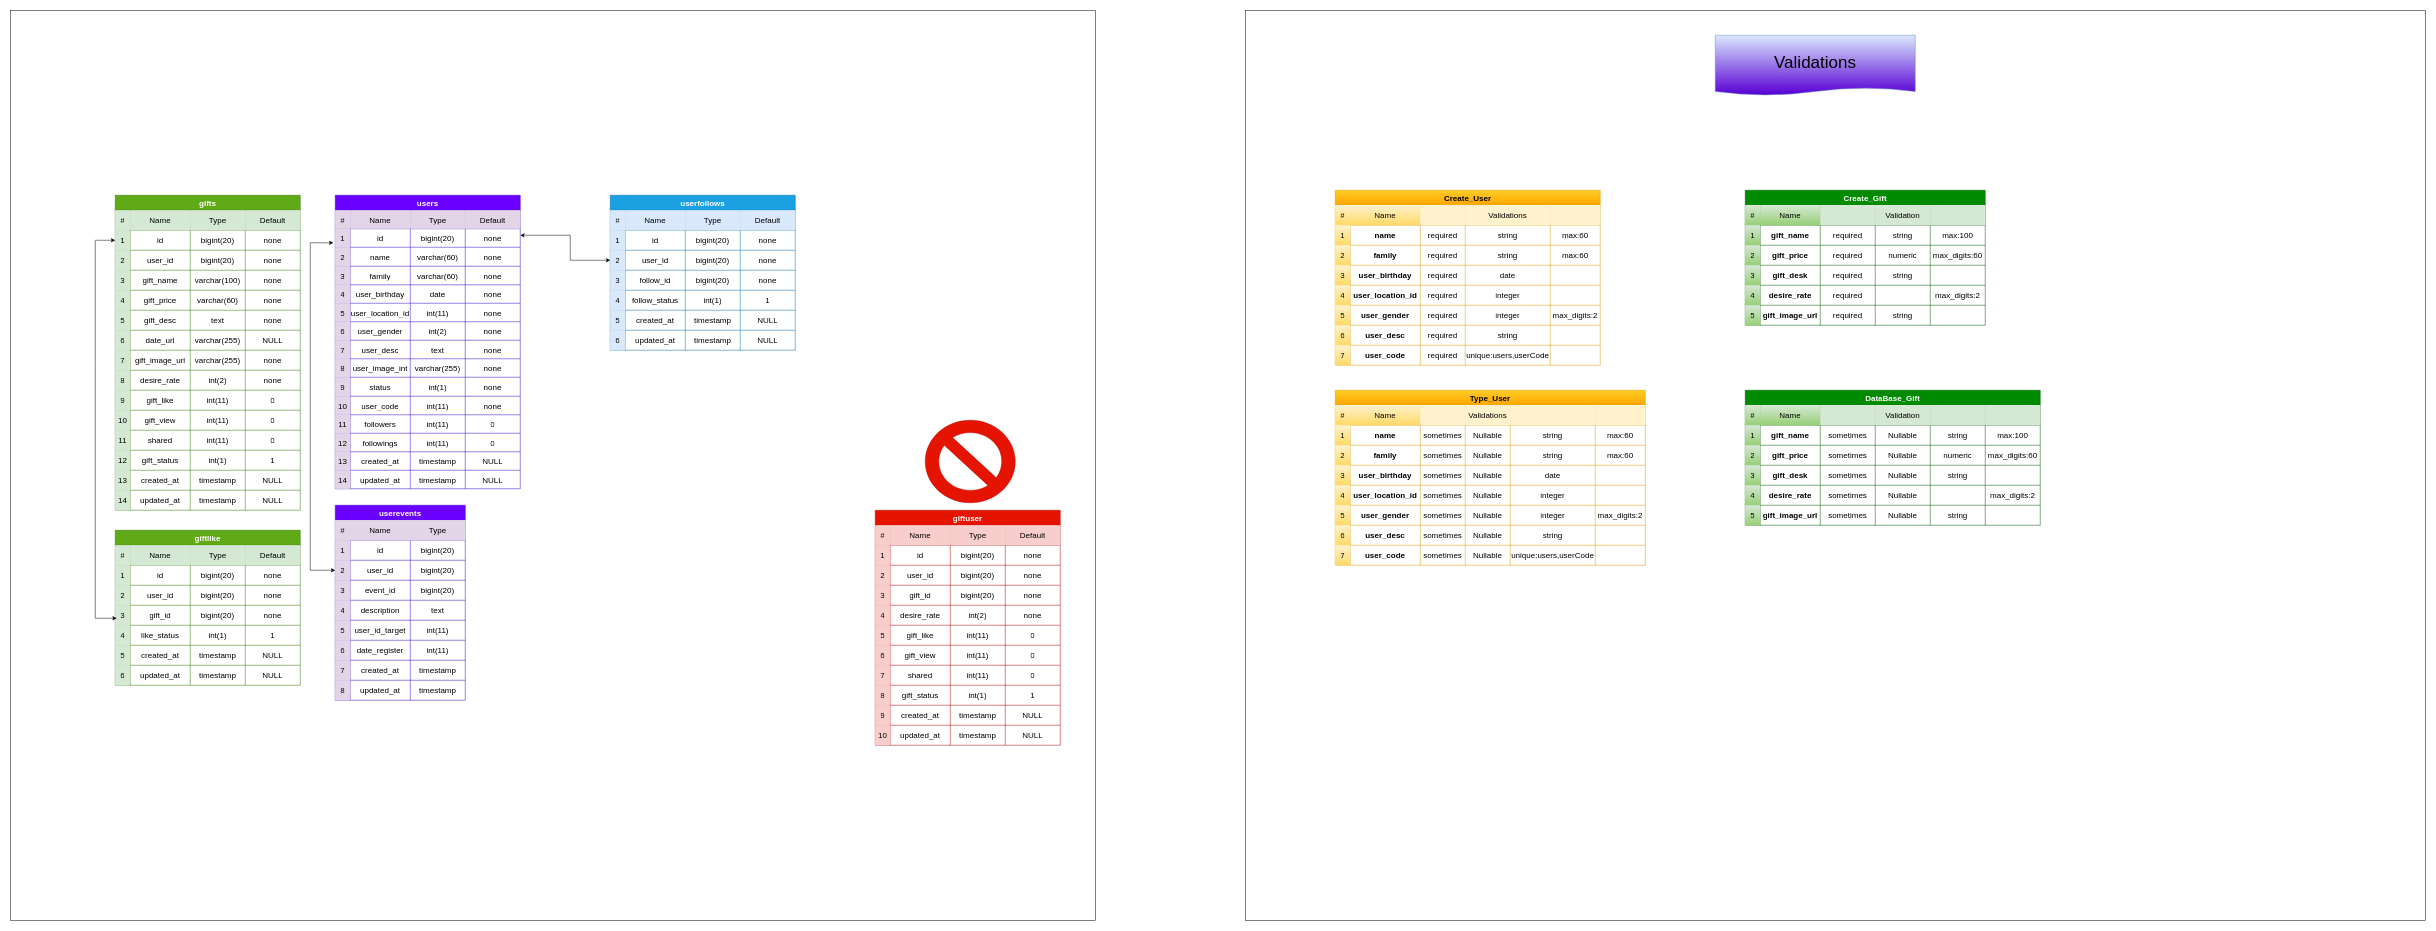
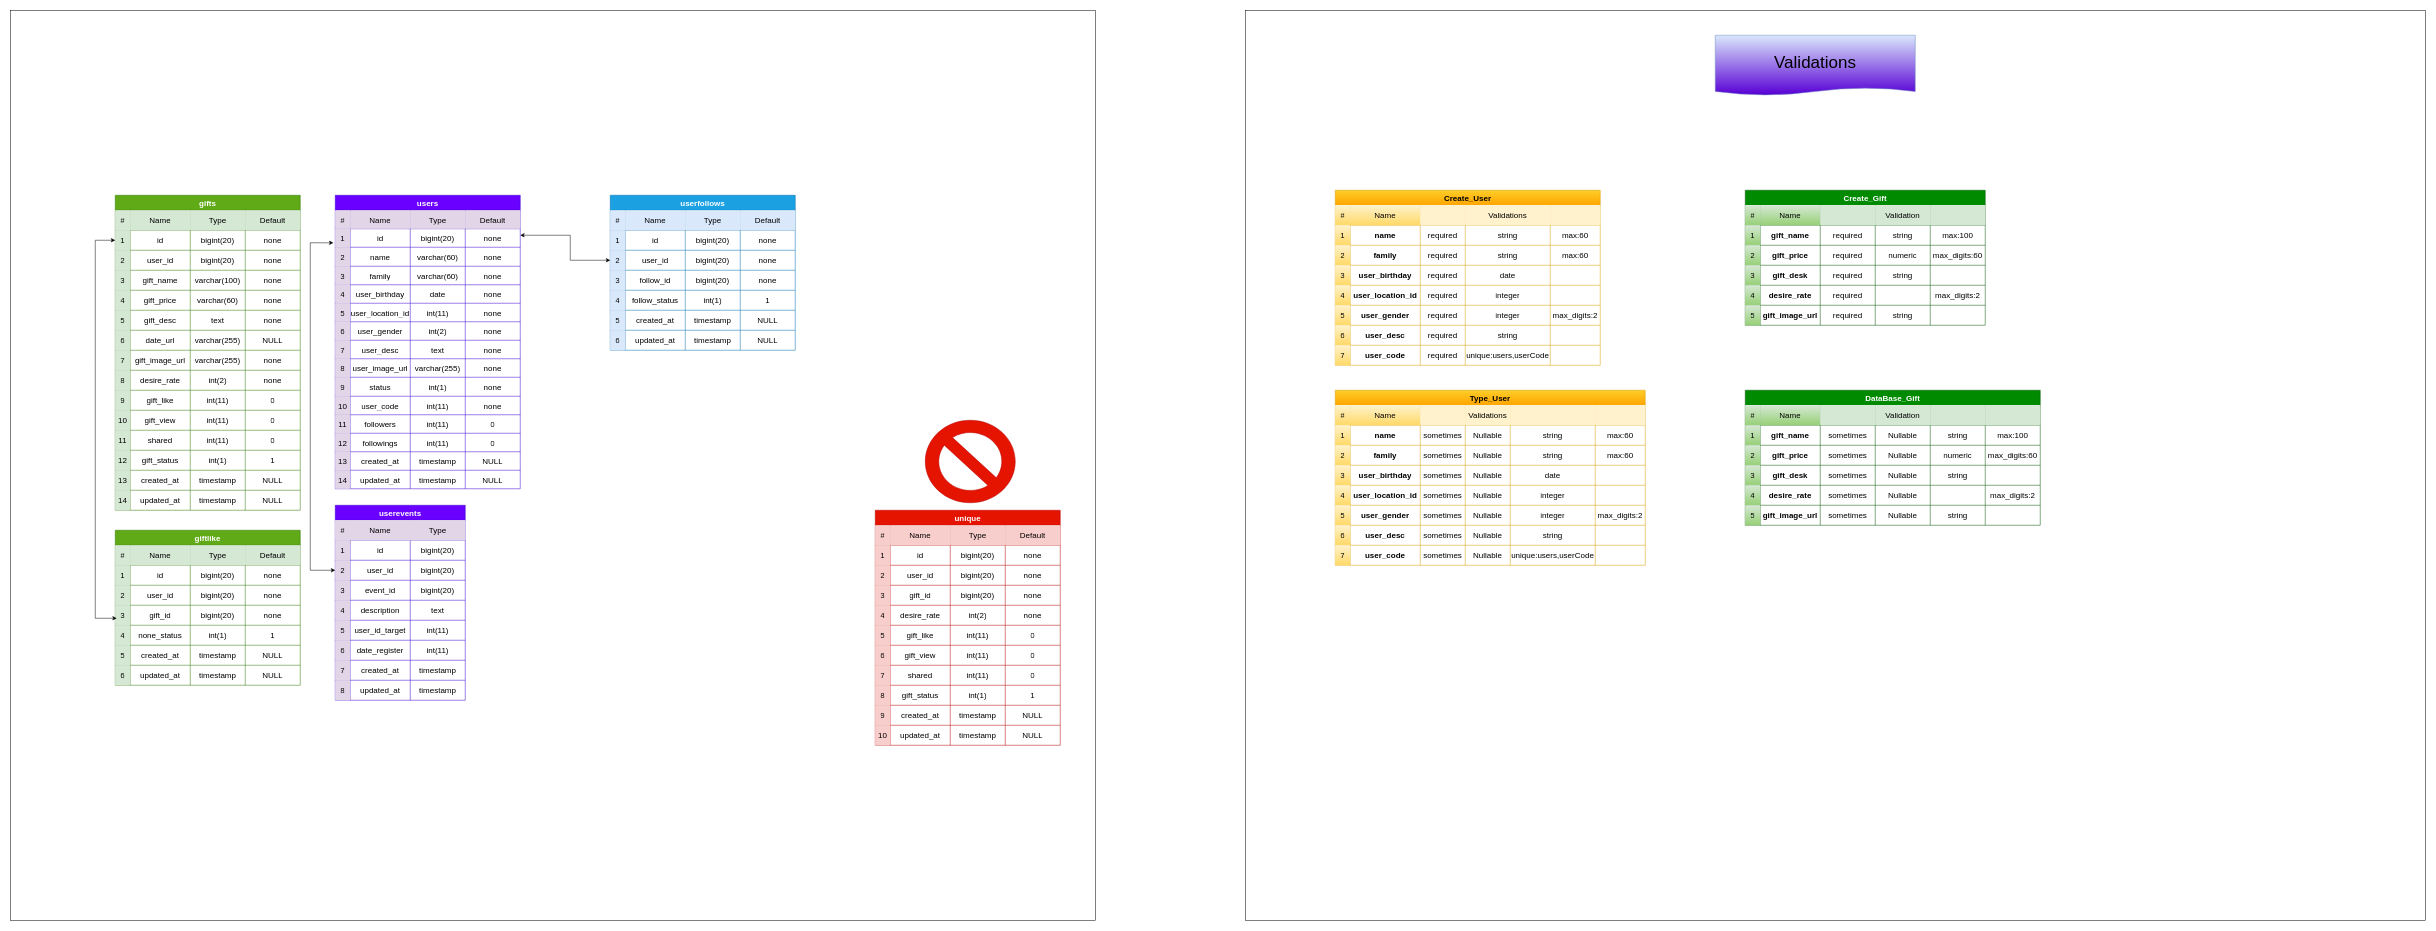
node "user_image_int": label "user_image_int" -> "user_image_url"
node "giftuser": label "giftuser" -> "unique"
node "like_status": label "like_status" -> "none_status"
